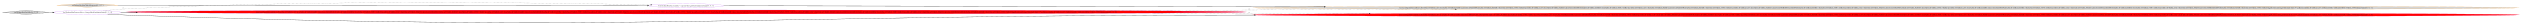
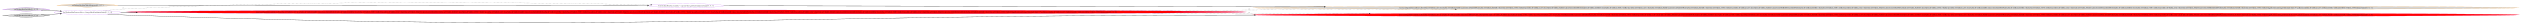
node "testDatabaseMetaDataTables['1', '0', '0']": added
